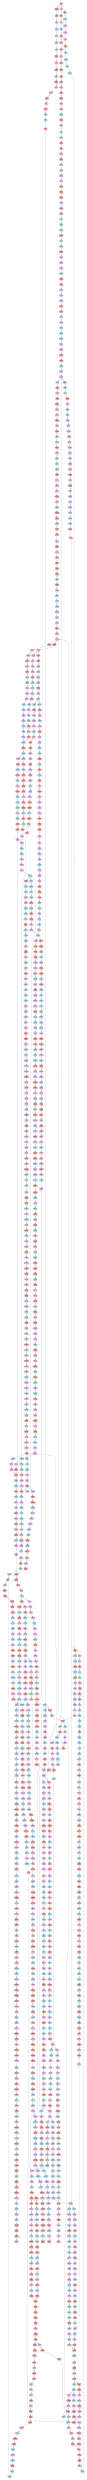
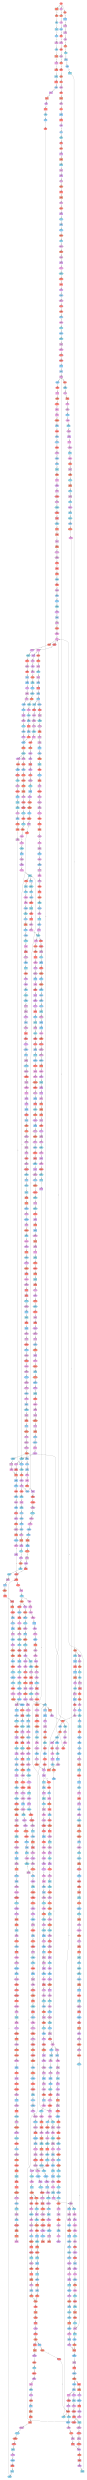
node "S1163": fillcolor salmon -> plum
